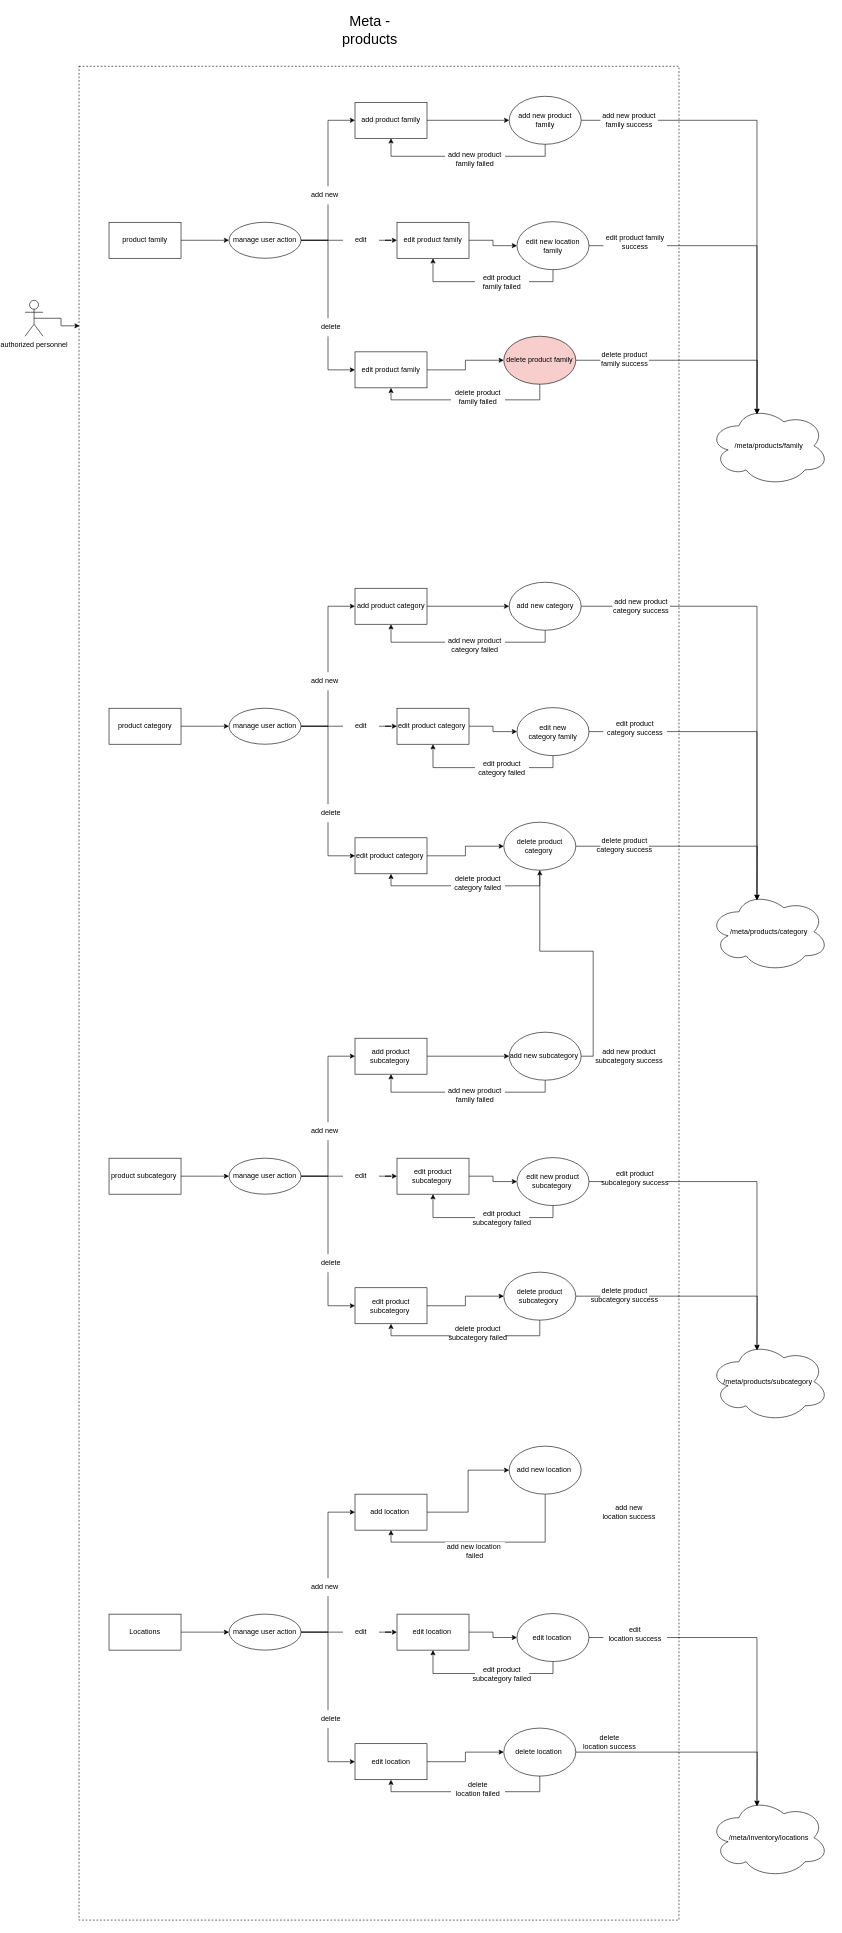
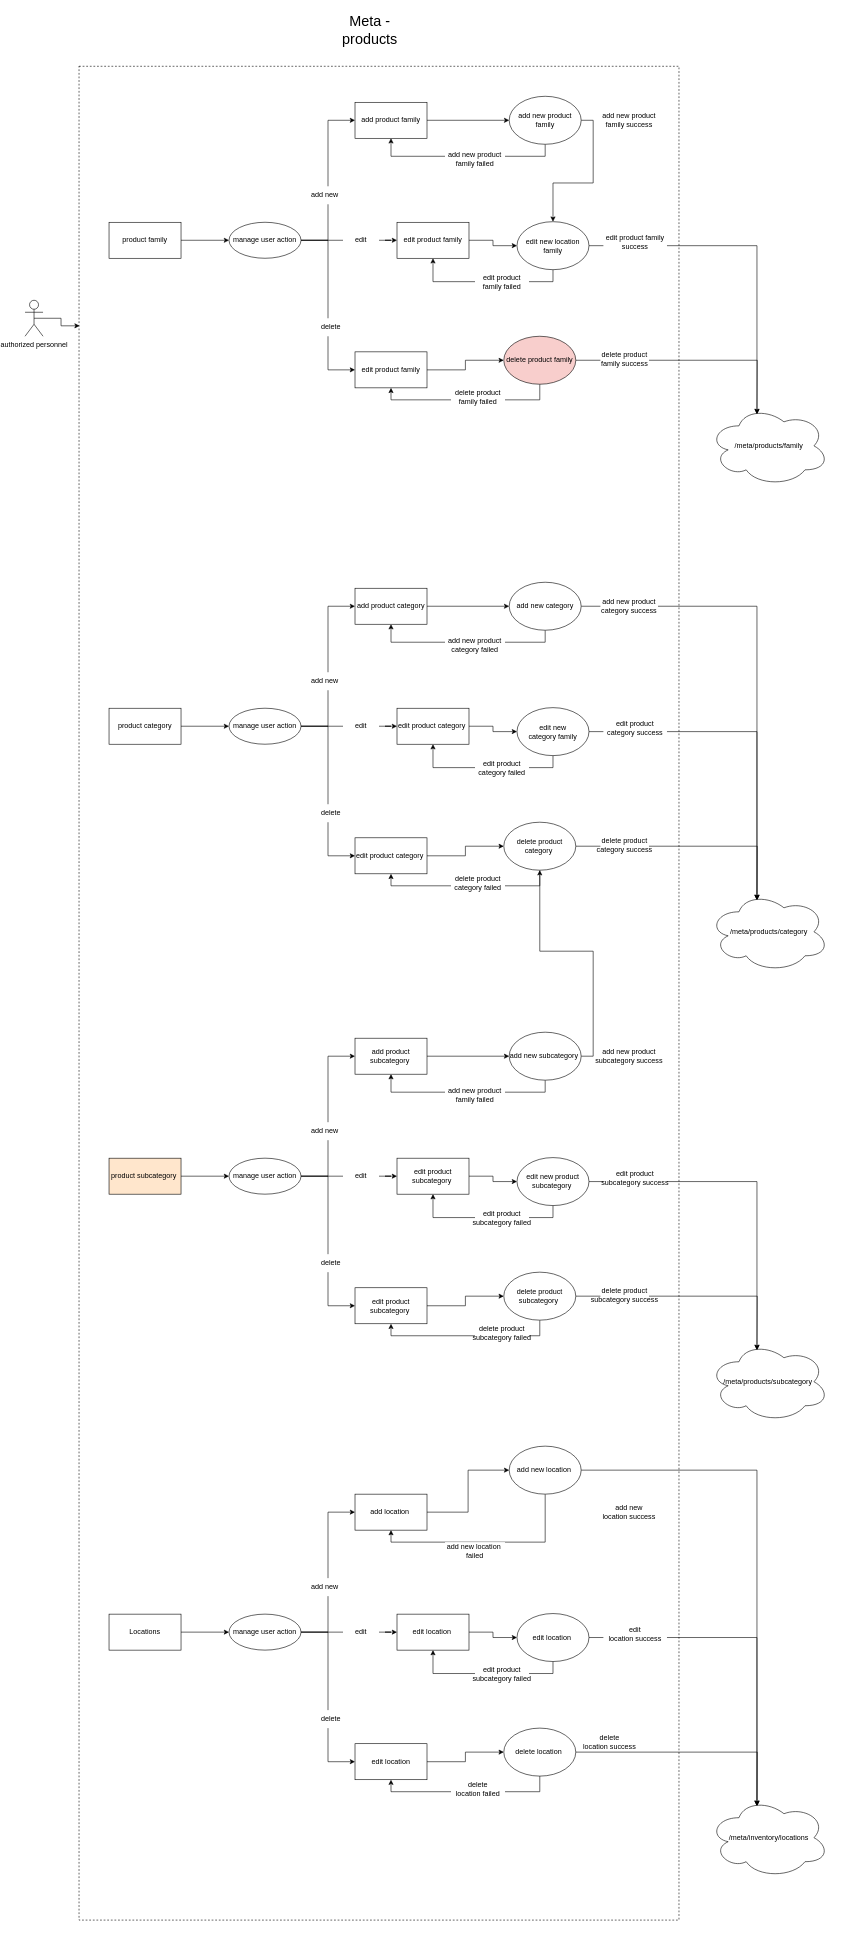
edge "add new product family" -> "/meta/products/family": now "add new product family" -> "edit new location family"
node "add new product category success": moved (641, 606) -> (629, 606)
node "product subcategory": fillcolor #ffffff -> #ffe6cc
node "delete product subcategory failed": moved (478, 1333) -> (502, 1333)
edge "add new location" -> "/meta/inventory/locations": added
